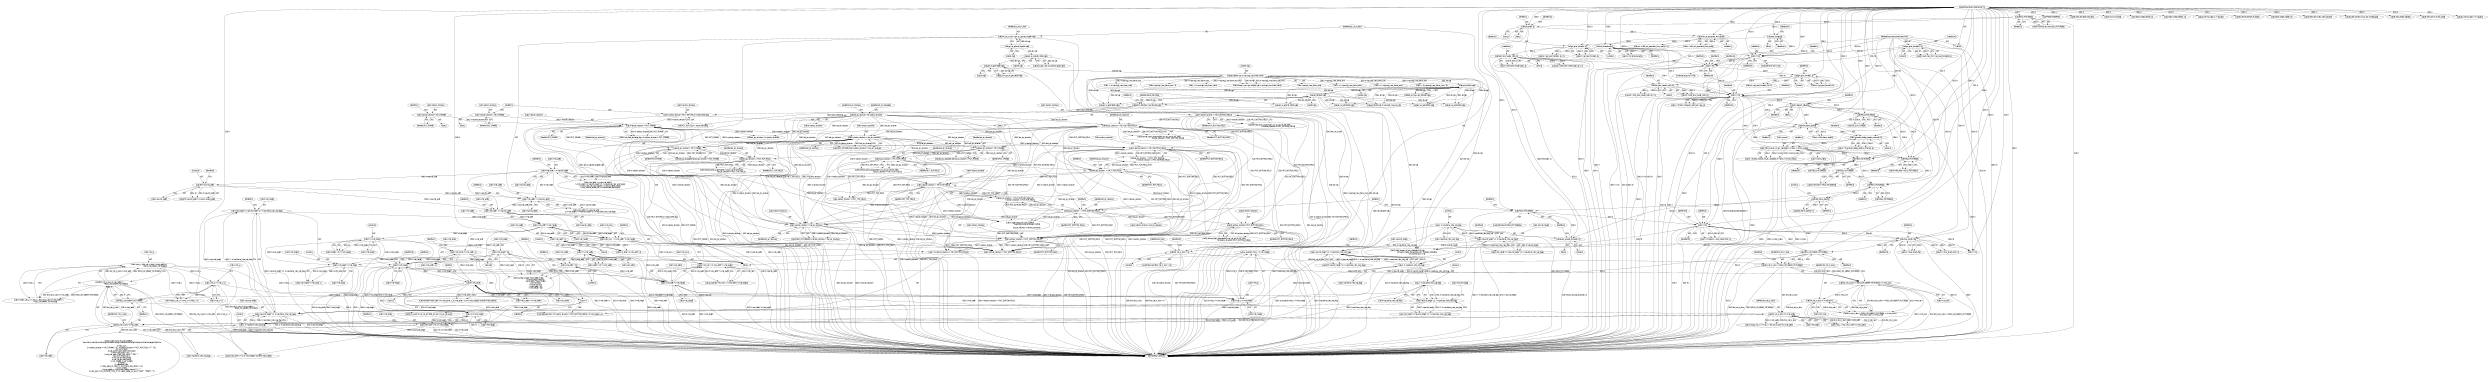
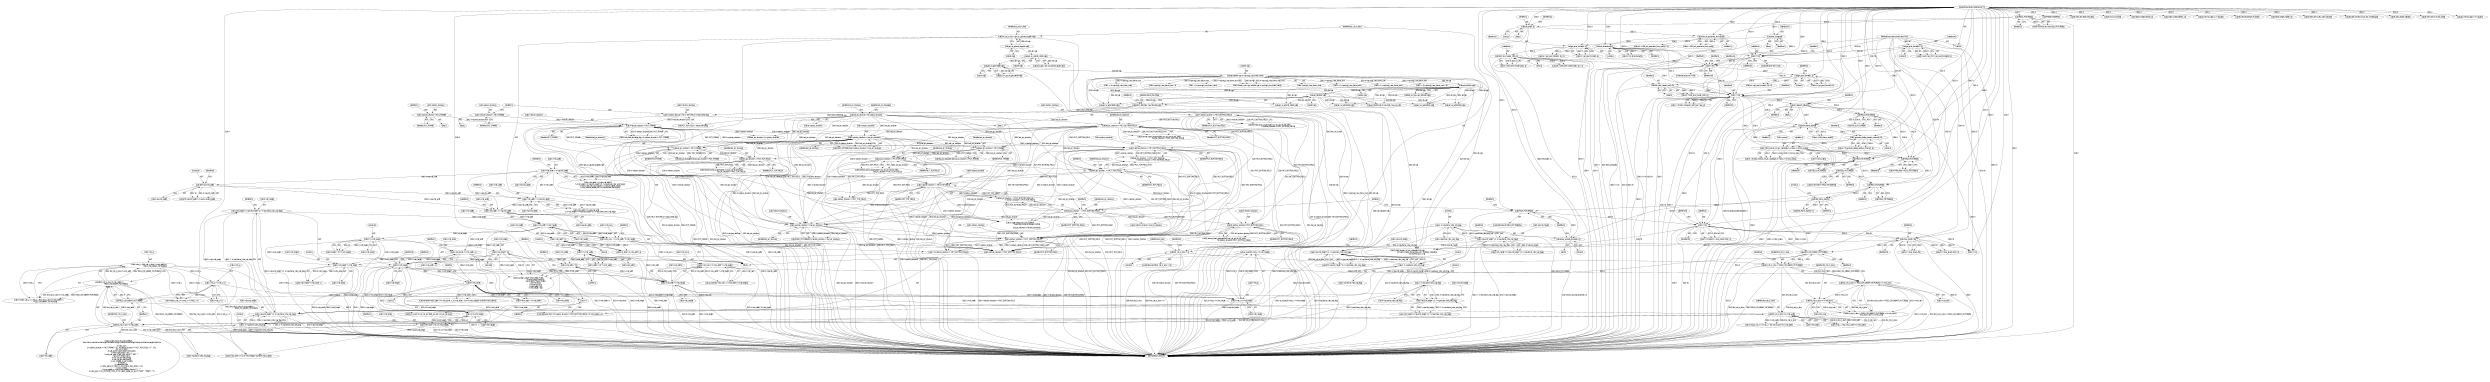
node "(Call,(ret = h264_slice_header_init(h, 0)) < 0)": removed
edge "(Call,first_mb_in_slice << FIELD_OR_MBAFF_PICTURE(h))" -> "(Call,first_mb_in_slice >= h->mb_num)": added, label "DDG: first_mb_in_slice"
edge "(Call,flush_change(h))" -> "(MethodReturn,static int)": added, label "DDG: flush_change(h)"
